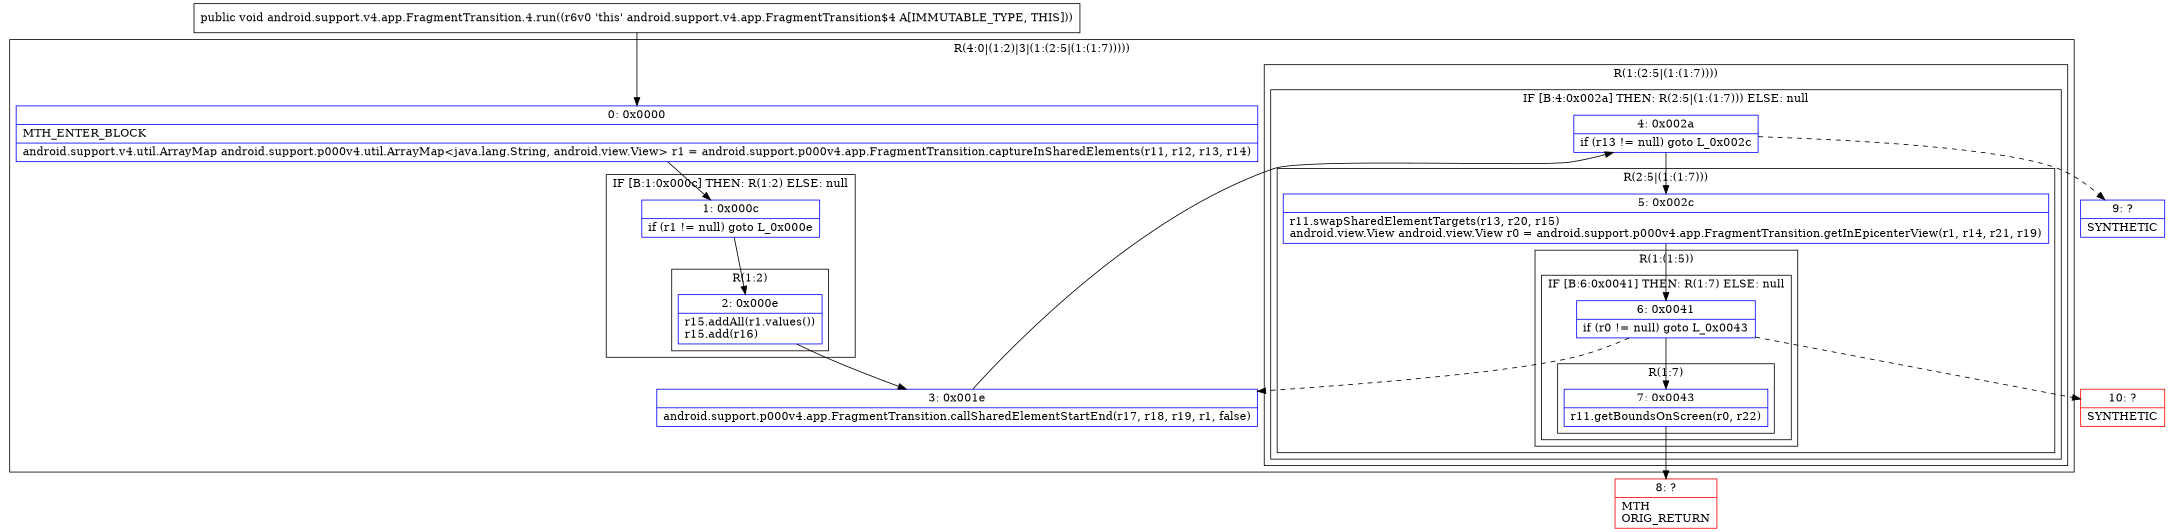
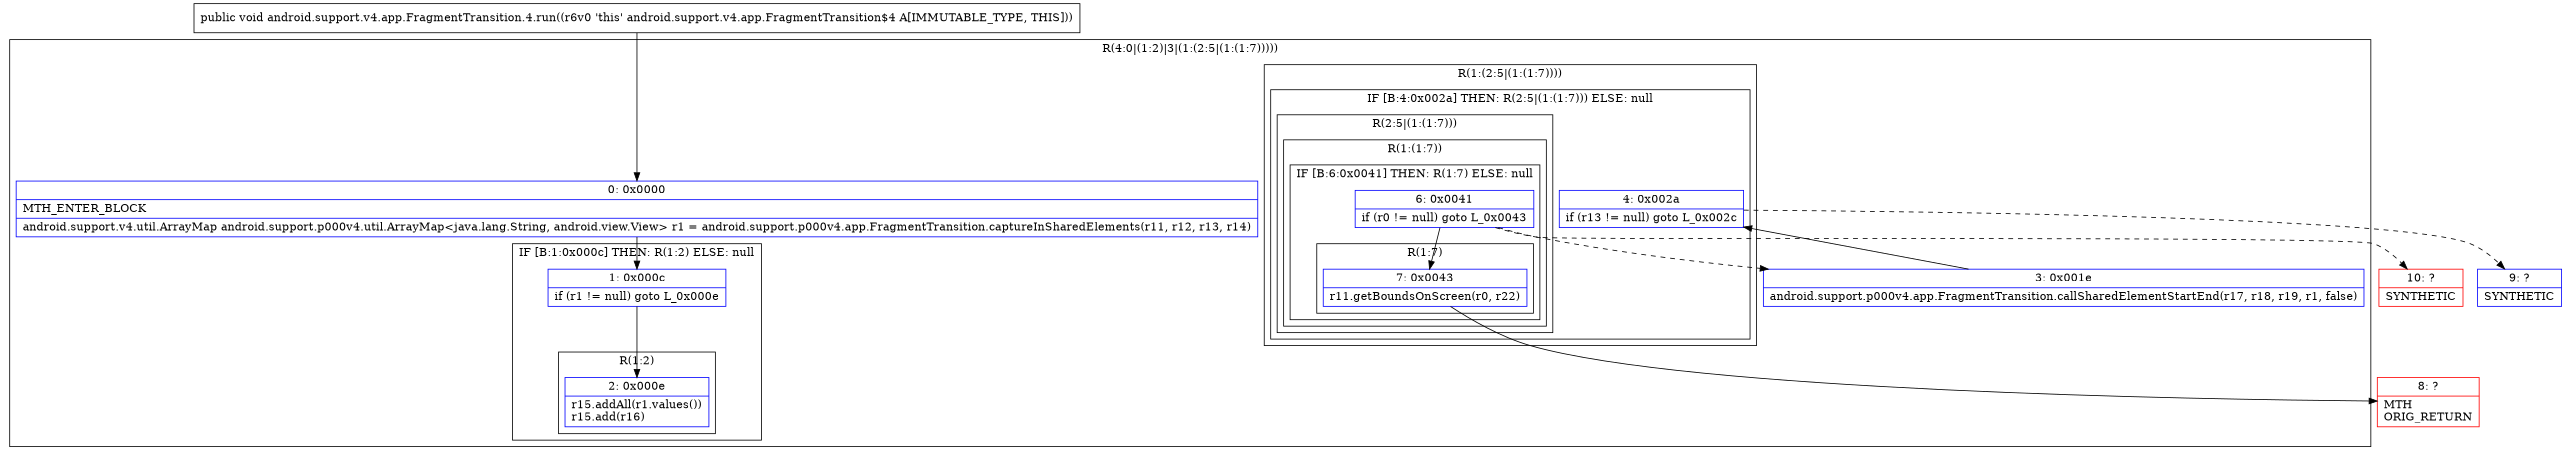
node "5: 0x002c": removed
cluster "R(1:(1:5))": label "R(1:(1:5))" -> "R(1:(1:7))"
edge "2: 0x000e" -> "3: 0x001e": removed
